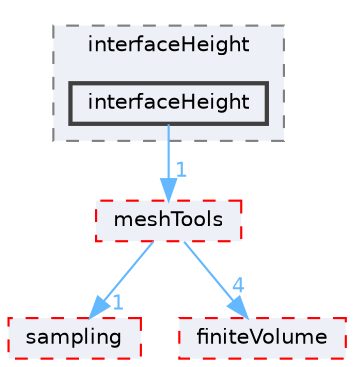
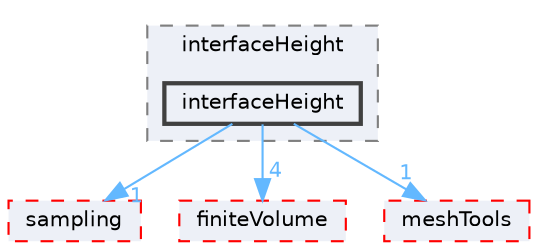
edge "meshTools" -> "sampling": now "interfaceHeight" -> "sampling"
edge "meshTools" -> "finiteVolume": now "interfaceHeight" -> "finiteVolume"
